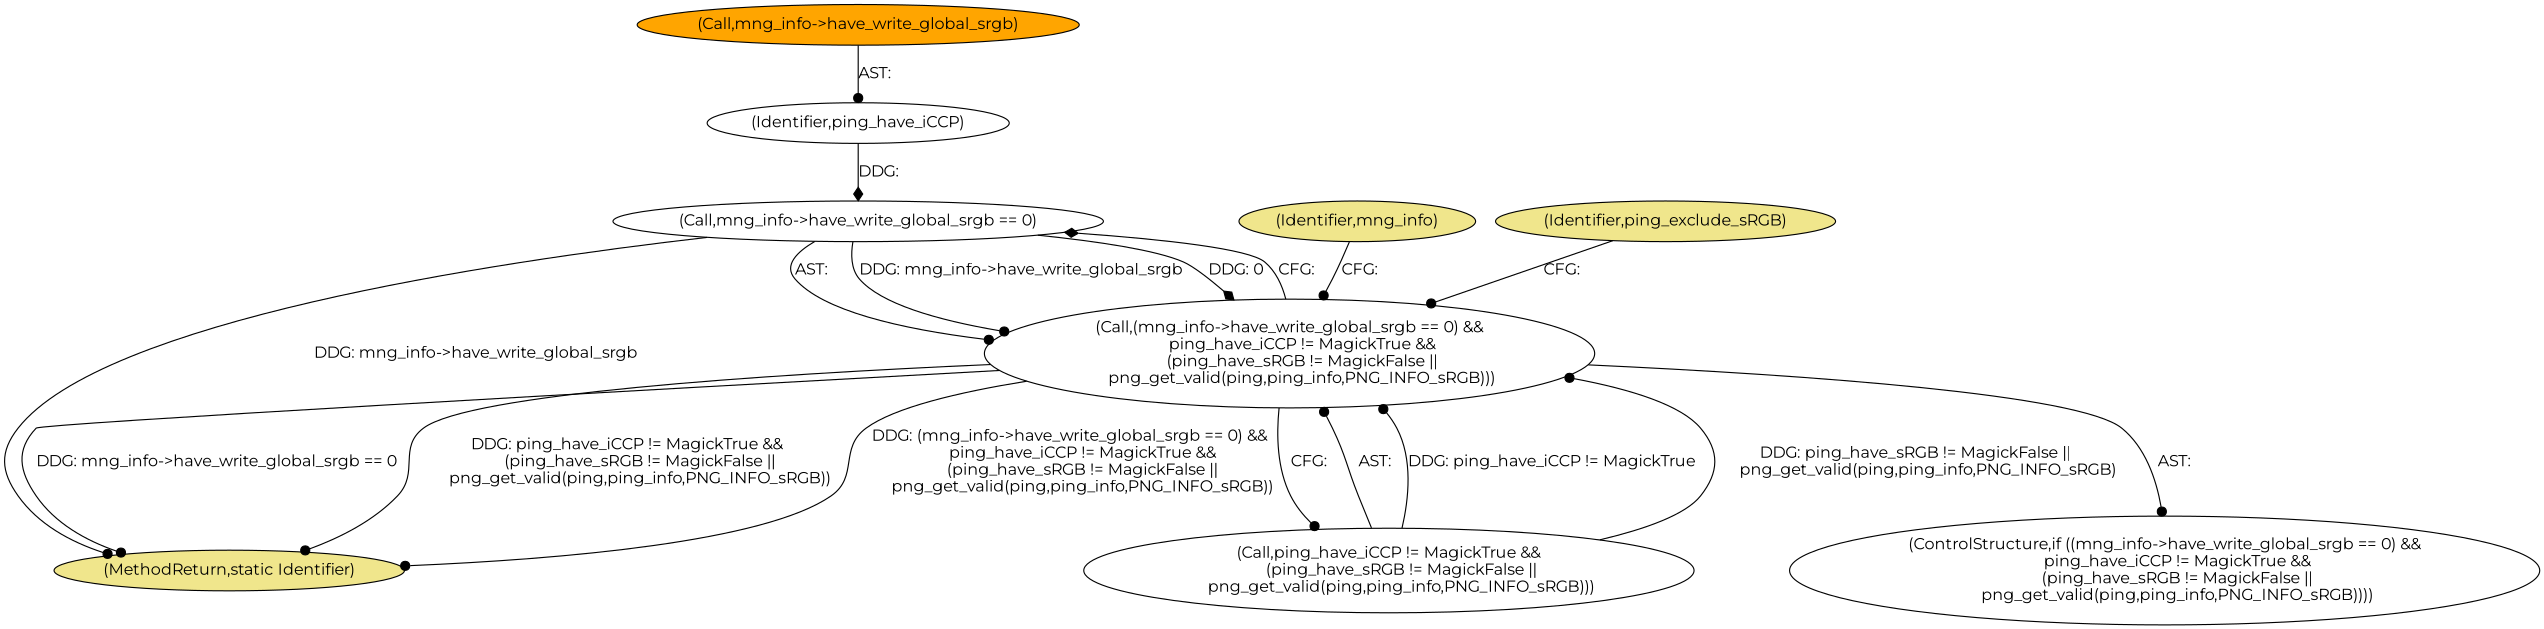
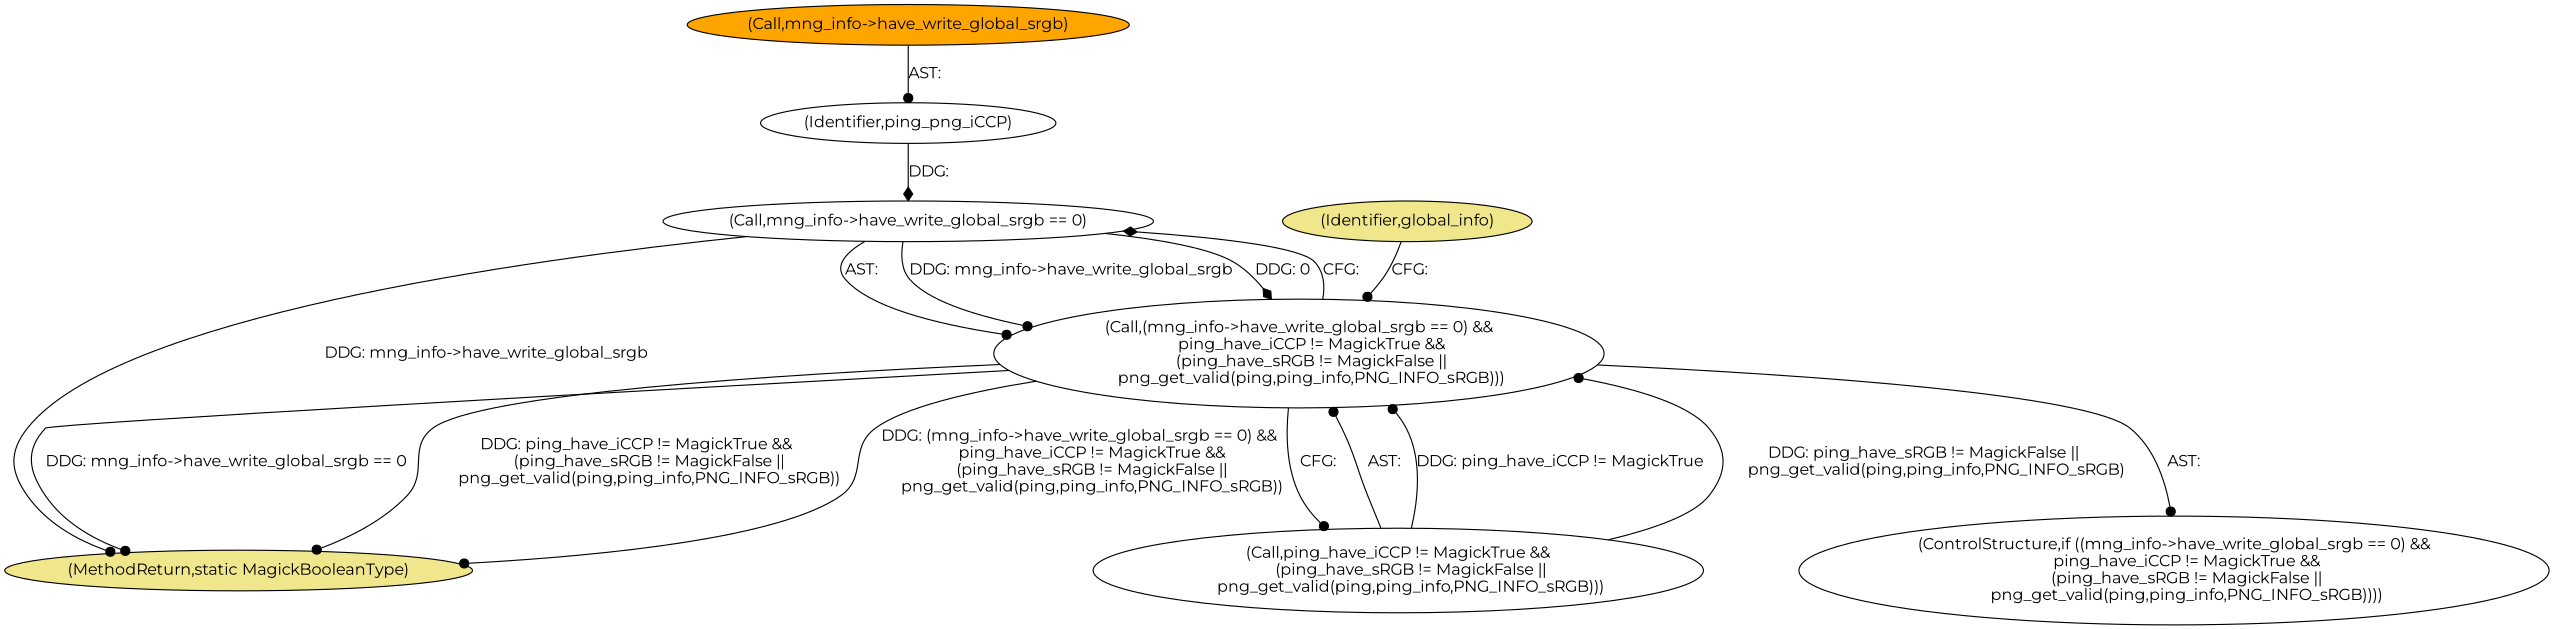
node "(Identifier,ping_have_iCCP)": label "(Identifier,ping_have_iCCP)" -> "(Identifier,ping_png_iCCP)"
node "(Identifier,mng_info)": label "(Identifier,mng_info)" -> "(Identifier,global_info)"
node "(Identifier,ping_exclude_sRGB)": removed
node "(MethodReturn,static Identifier)": label "(MethodReturn,static Identifier)" -> "(MethodReturn,static MagickBooleanType)"
